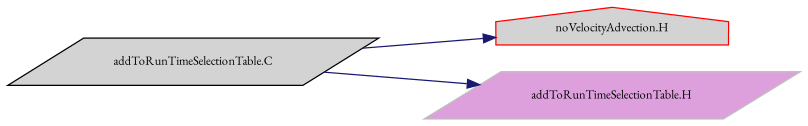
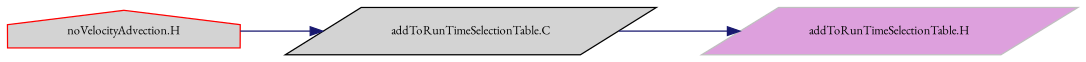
edge "addToRunTimeSelectionTable.C" -> "noVelocityAdvection.H": reversed
